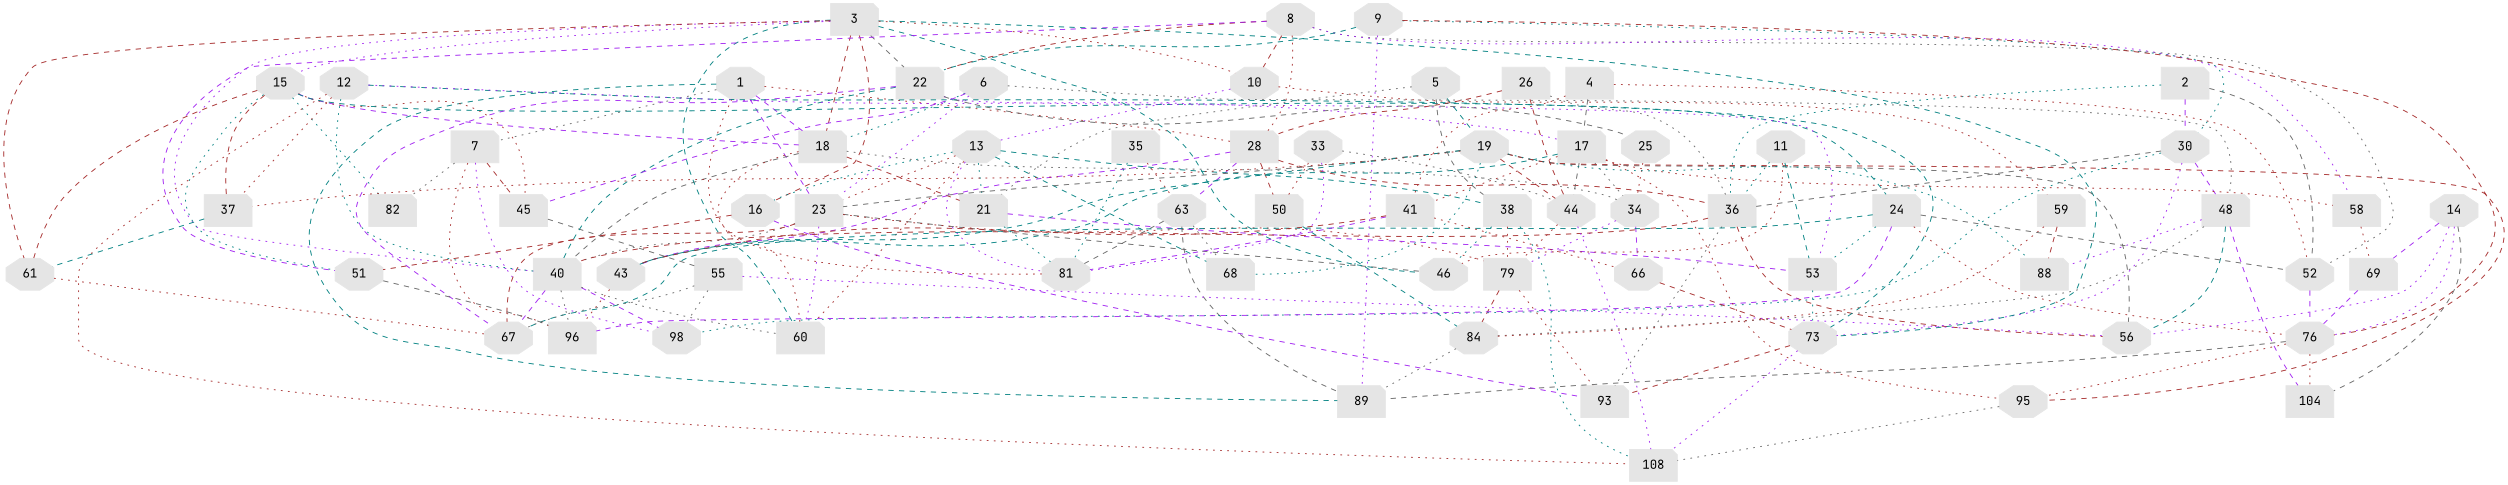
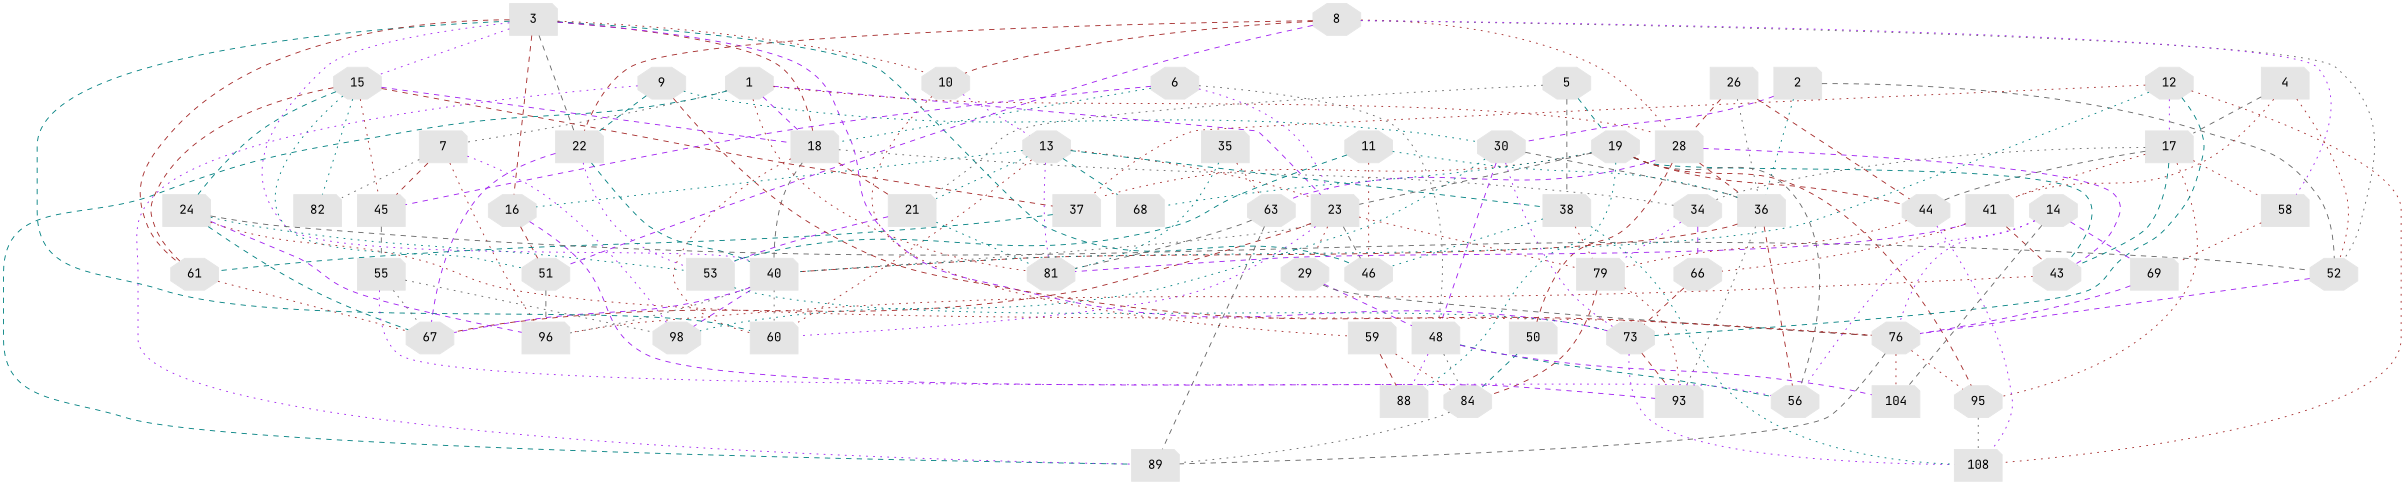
edge "3" -- "73": color teal -> purple
node "33": removed
node "25": removed
edge "63" -- "68": removed
node "29": added
